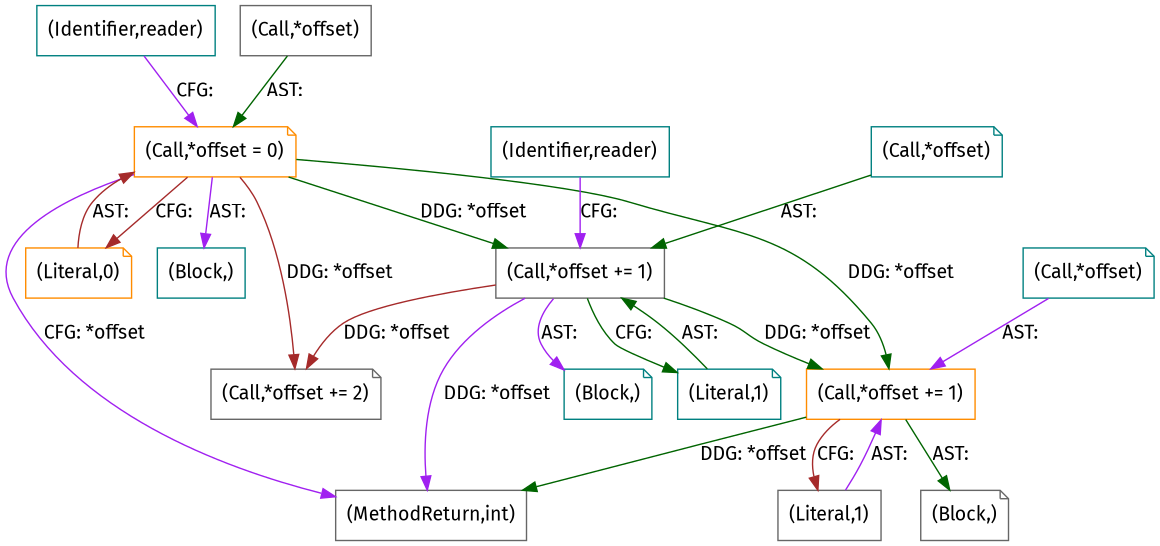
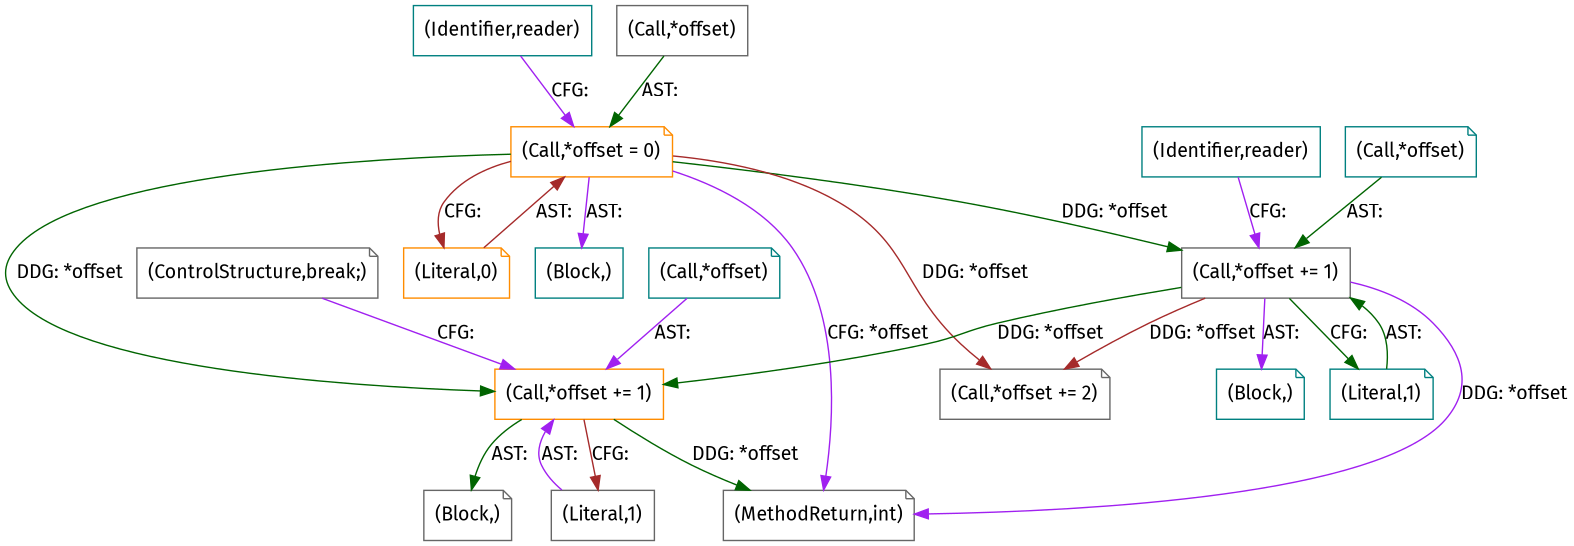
node "(ControlStructure,break;)": added
node "(MethodReturn,int)": shape box -> note
